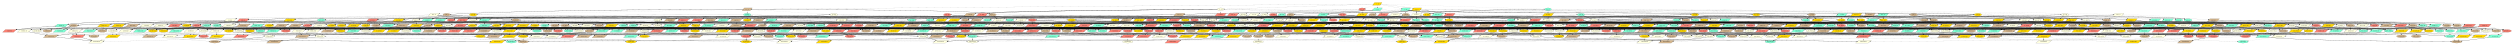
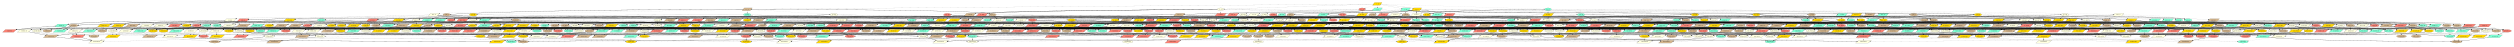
node "OXO.XXOOX": fillcolor aquamarine -> salmon
node "XXOO.OXOX": fillcolor tan -> gold
